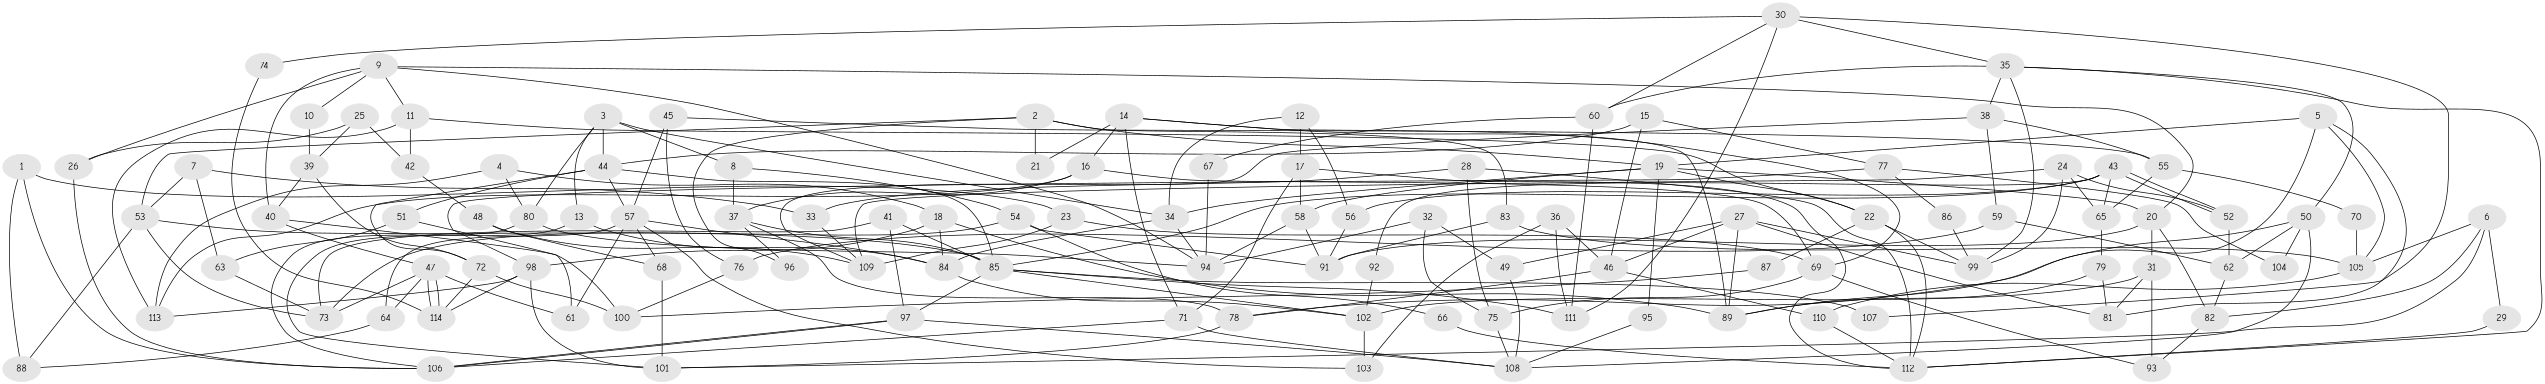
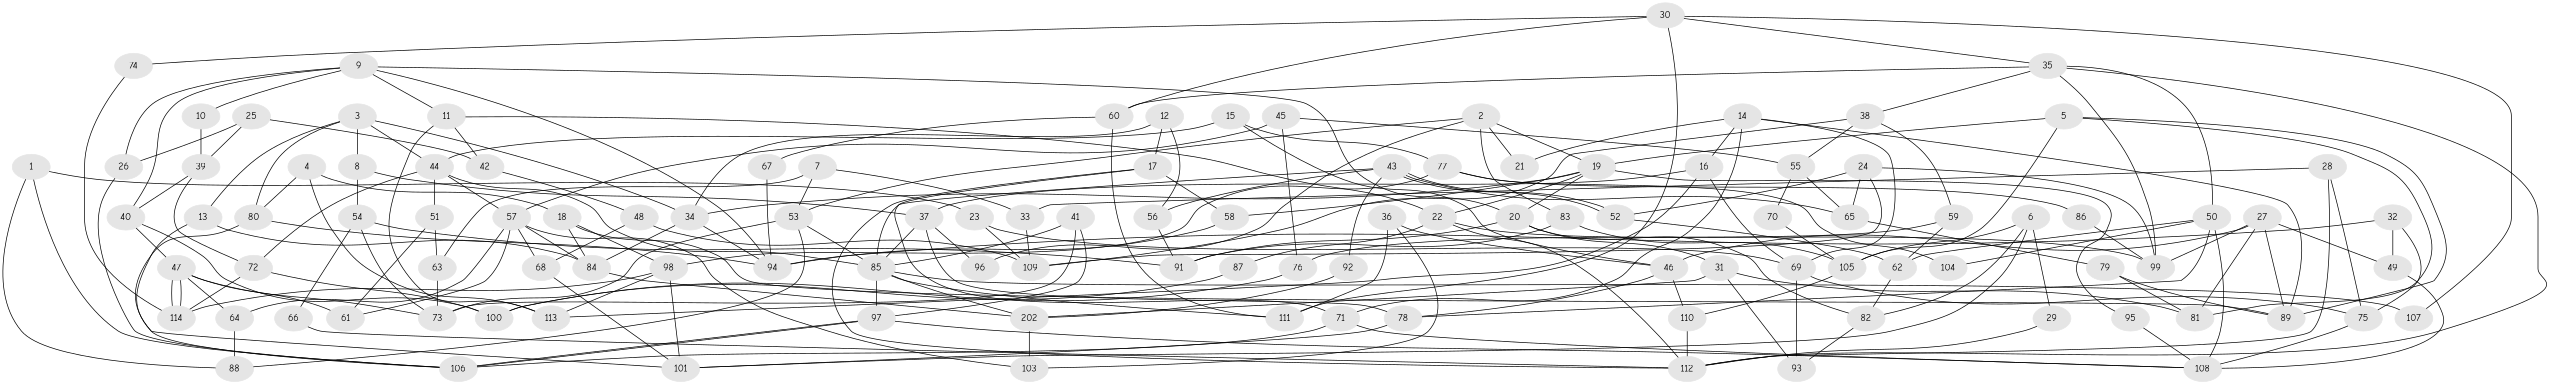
edge "58" -- "91": removed
node "102": label "102" -> "202"
